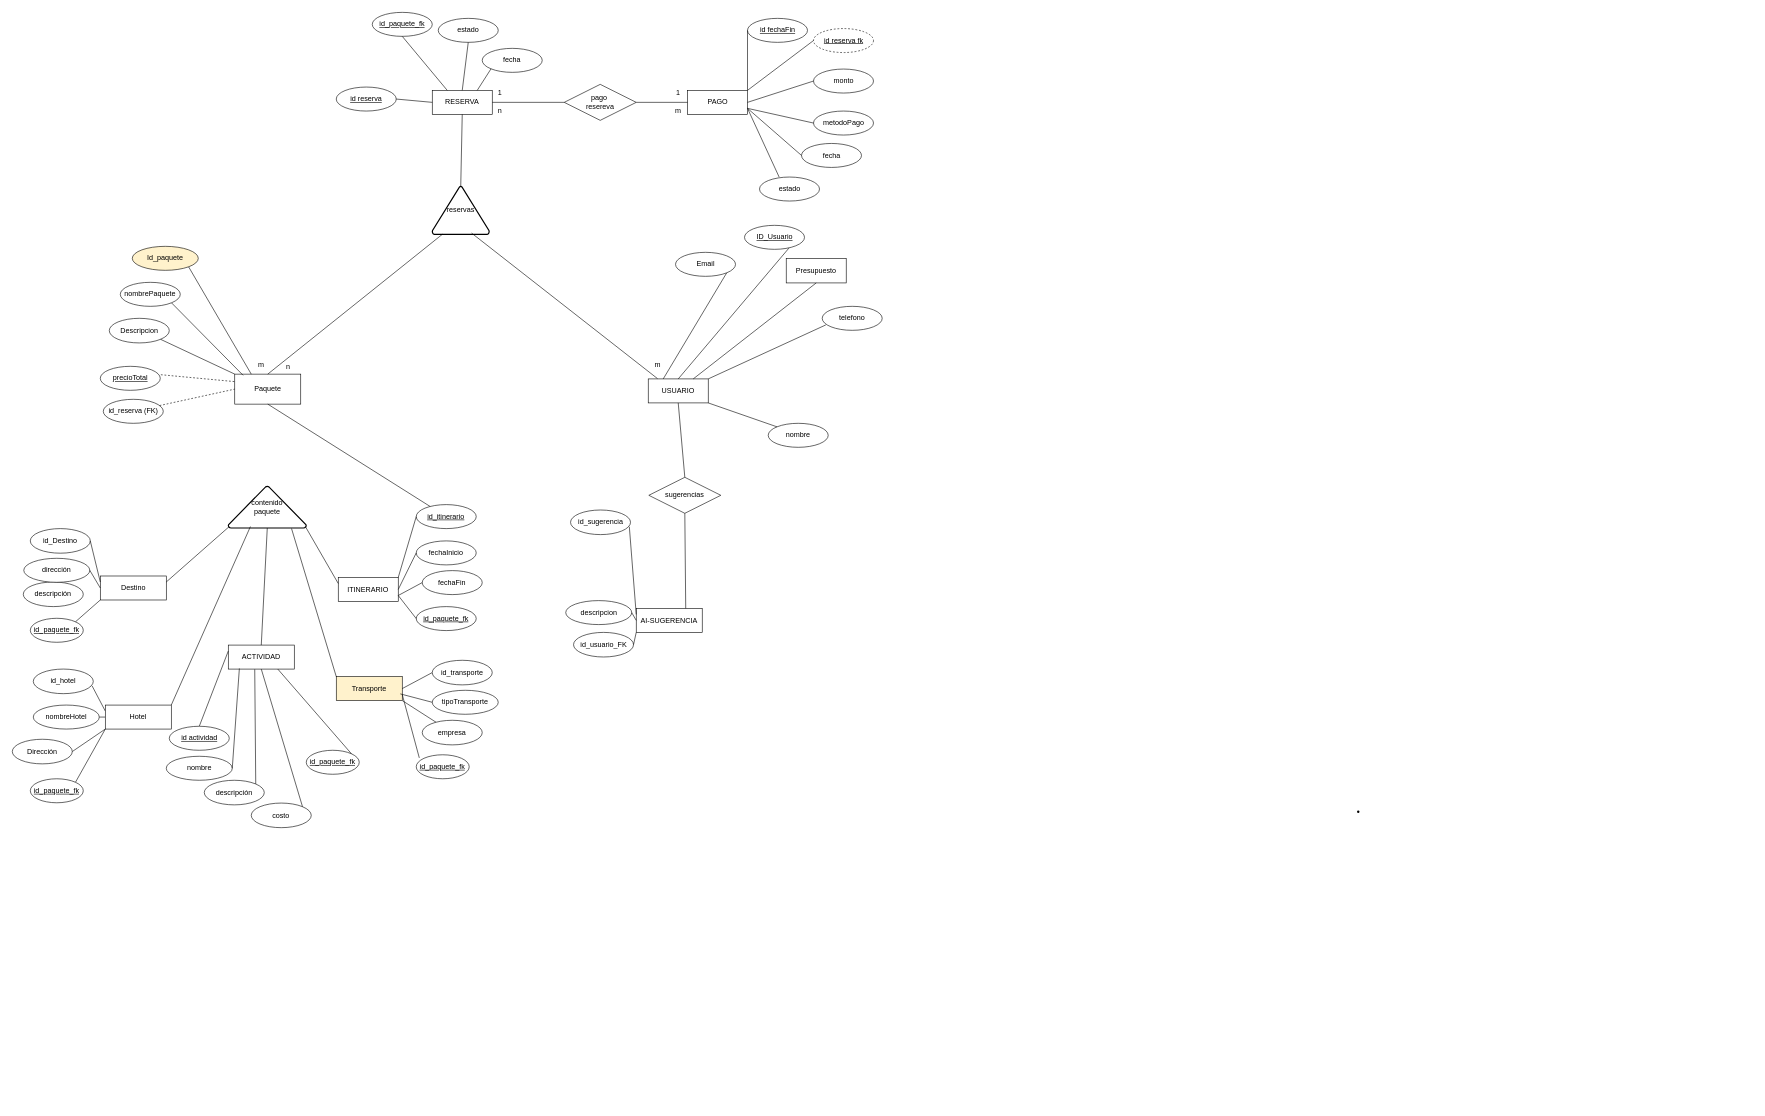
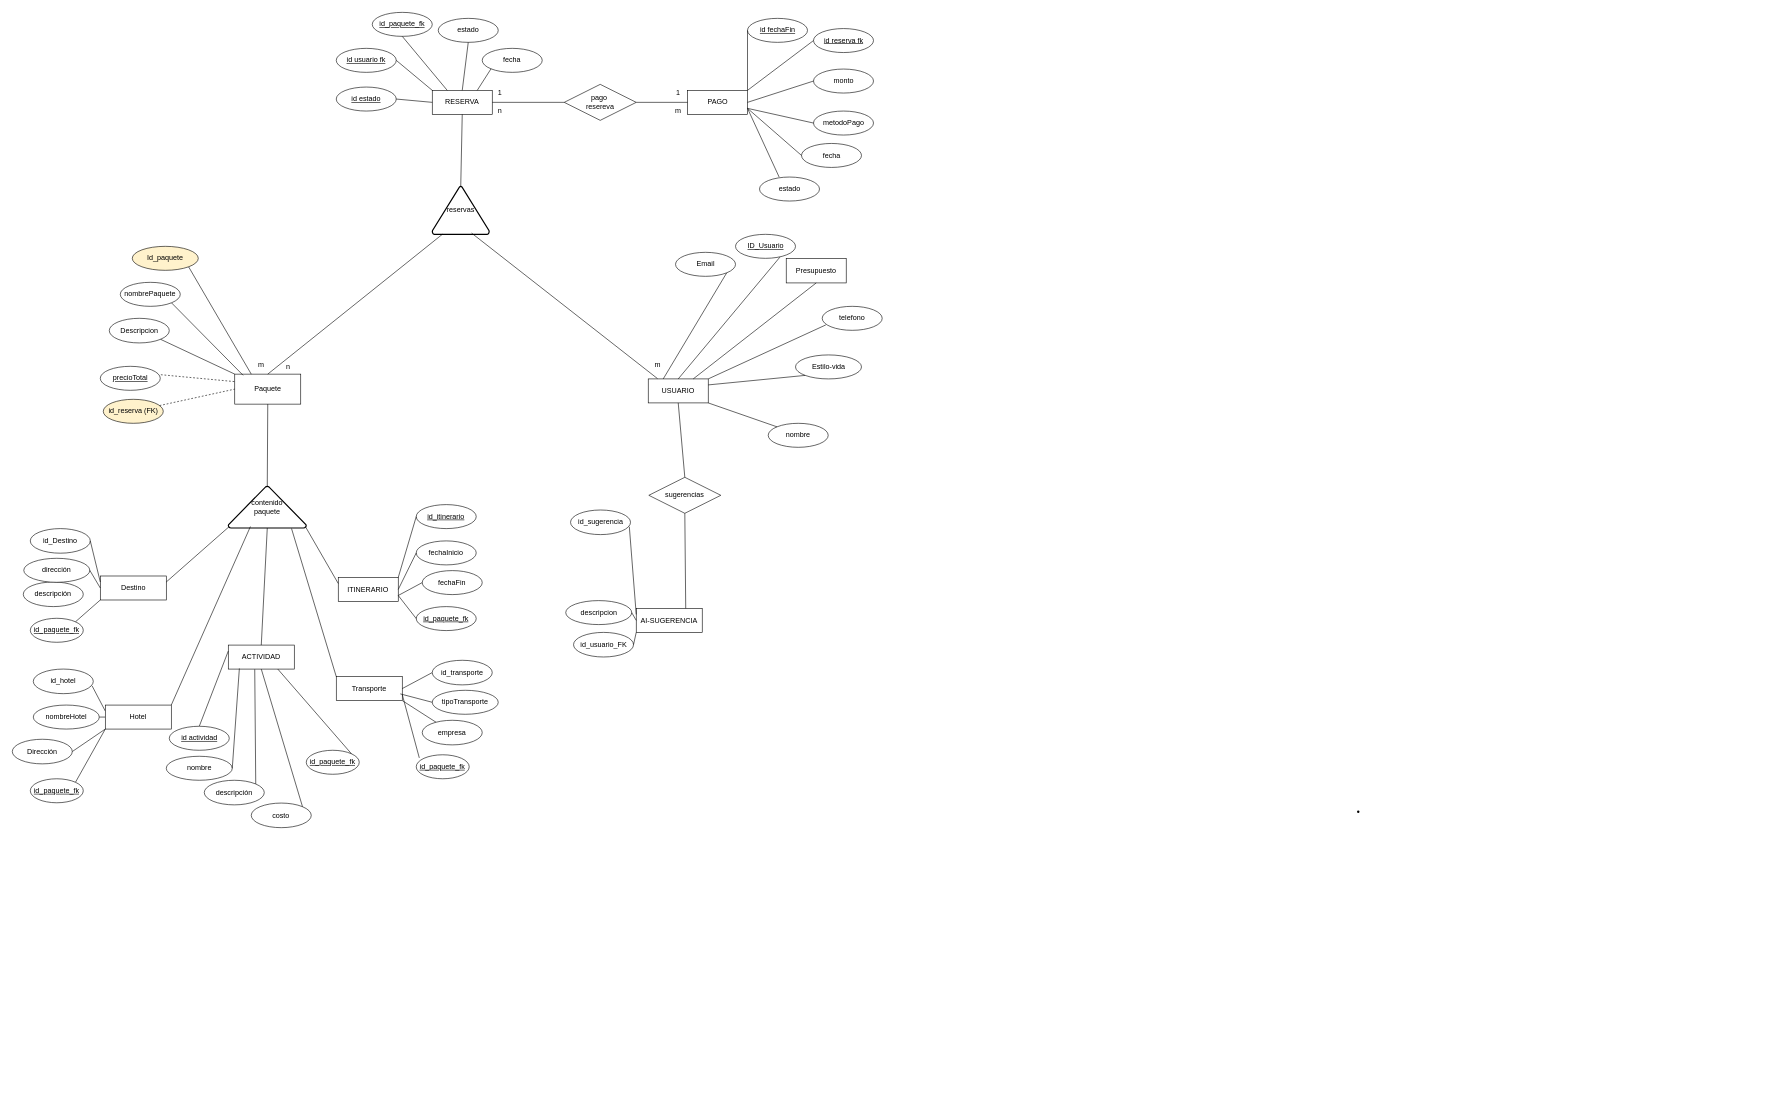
node "id reserva fk": style dashed -> solid
node "id usuario fk": added
edge "id usuario fk" -- "RESERVA": added
node "id reserva": label "id reserva" -> "id estado"
node "ID_Usuario": moved (775, 237) -> (766, 246)
node "Estilo-vida": added
edge "Estilo-vida" -- "USUARIO": added
node "id_reserva (FK)": fillcolor #ffffff -> #fff2cc
edge "Paquete" -- "id_itinerario": now "Paquete" -- "contenido paquete"
node "Transporte": fillcolor #fff2cc -> #ffffff
